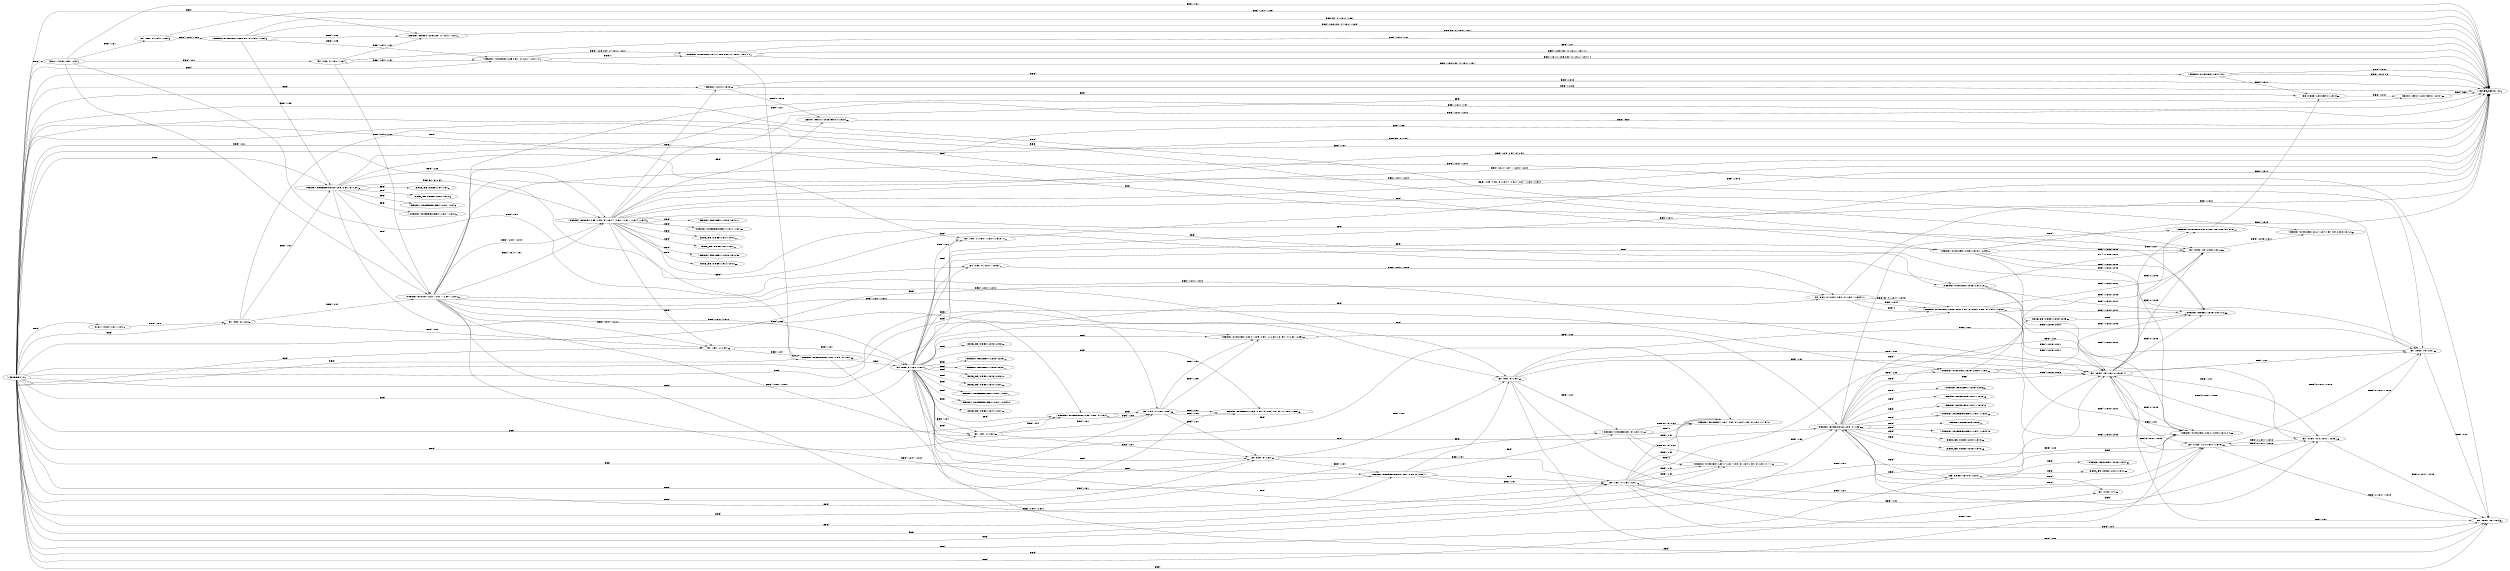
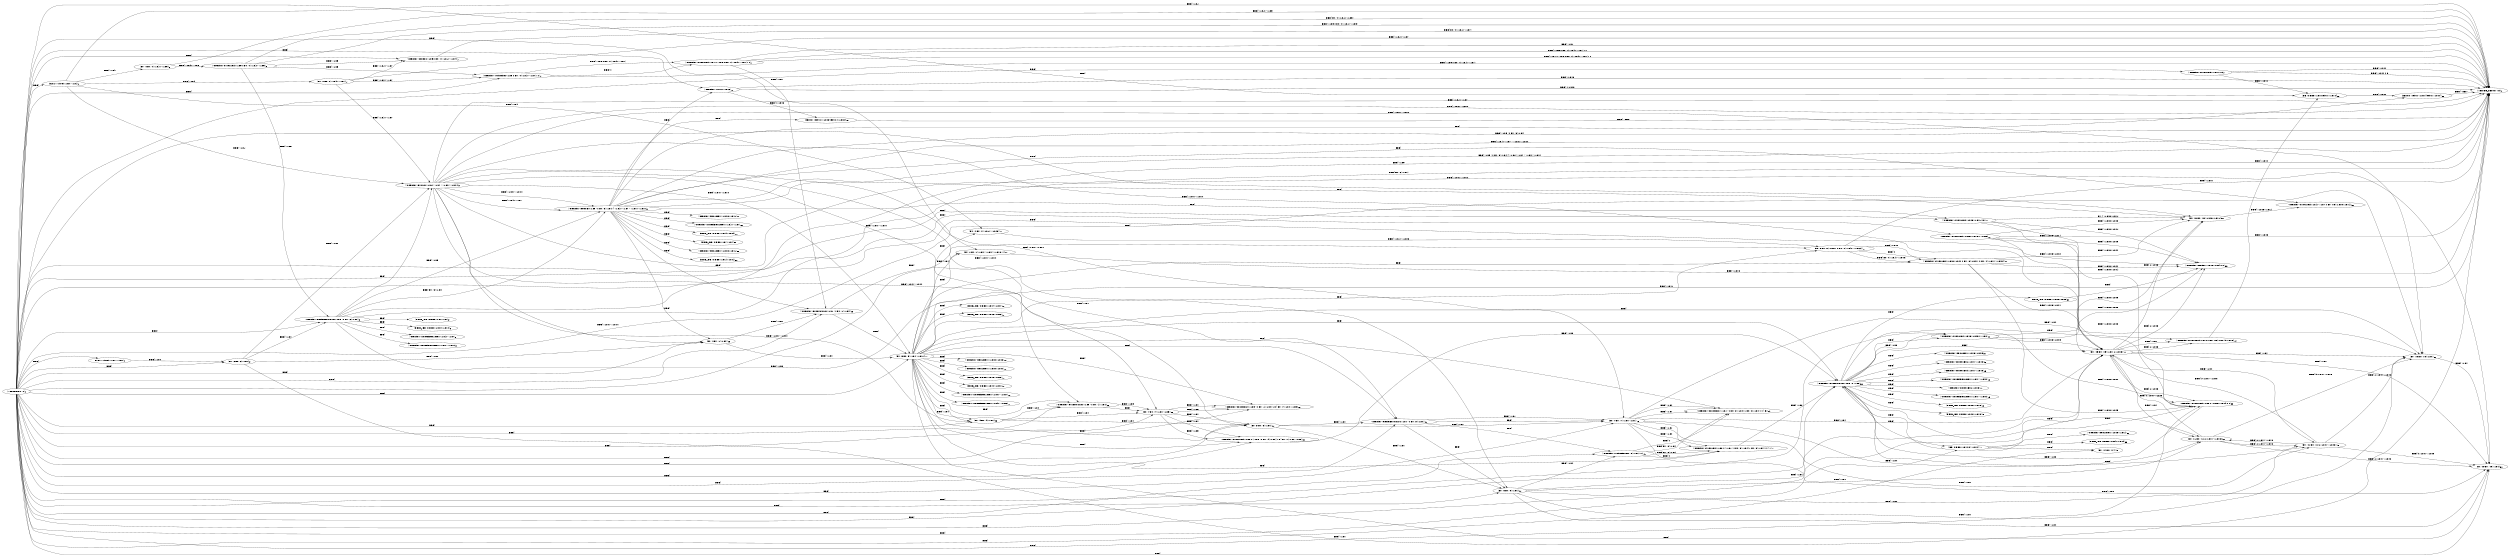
edge "(FUN5,FUN5(VAR2, VAR16))" -> "(<operator>.assignment,VAR10.VAR19 = VAR20)": removed, label "CDG:"
